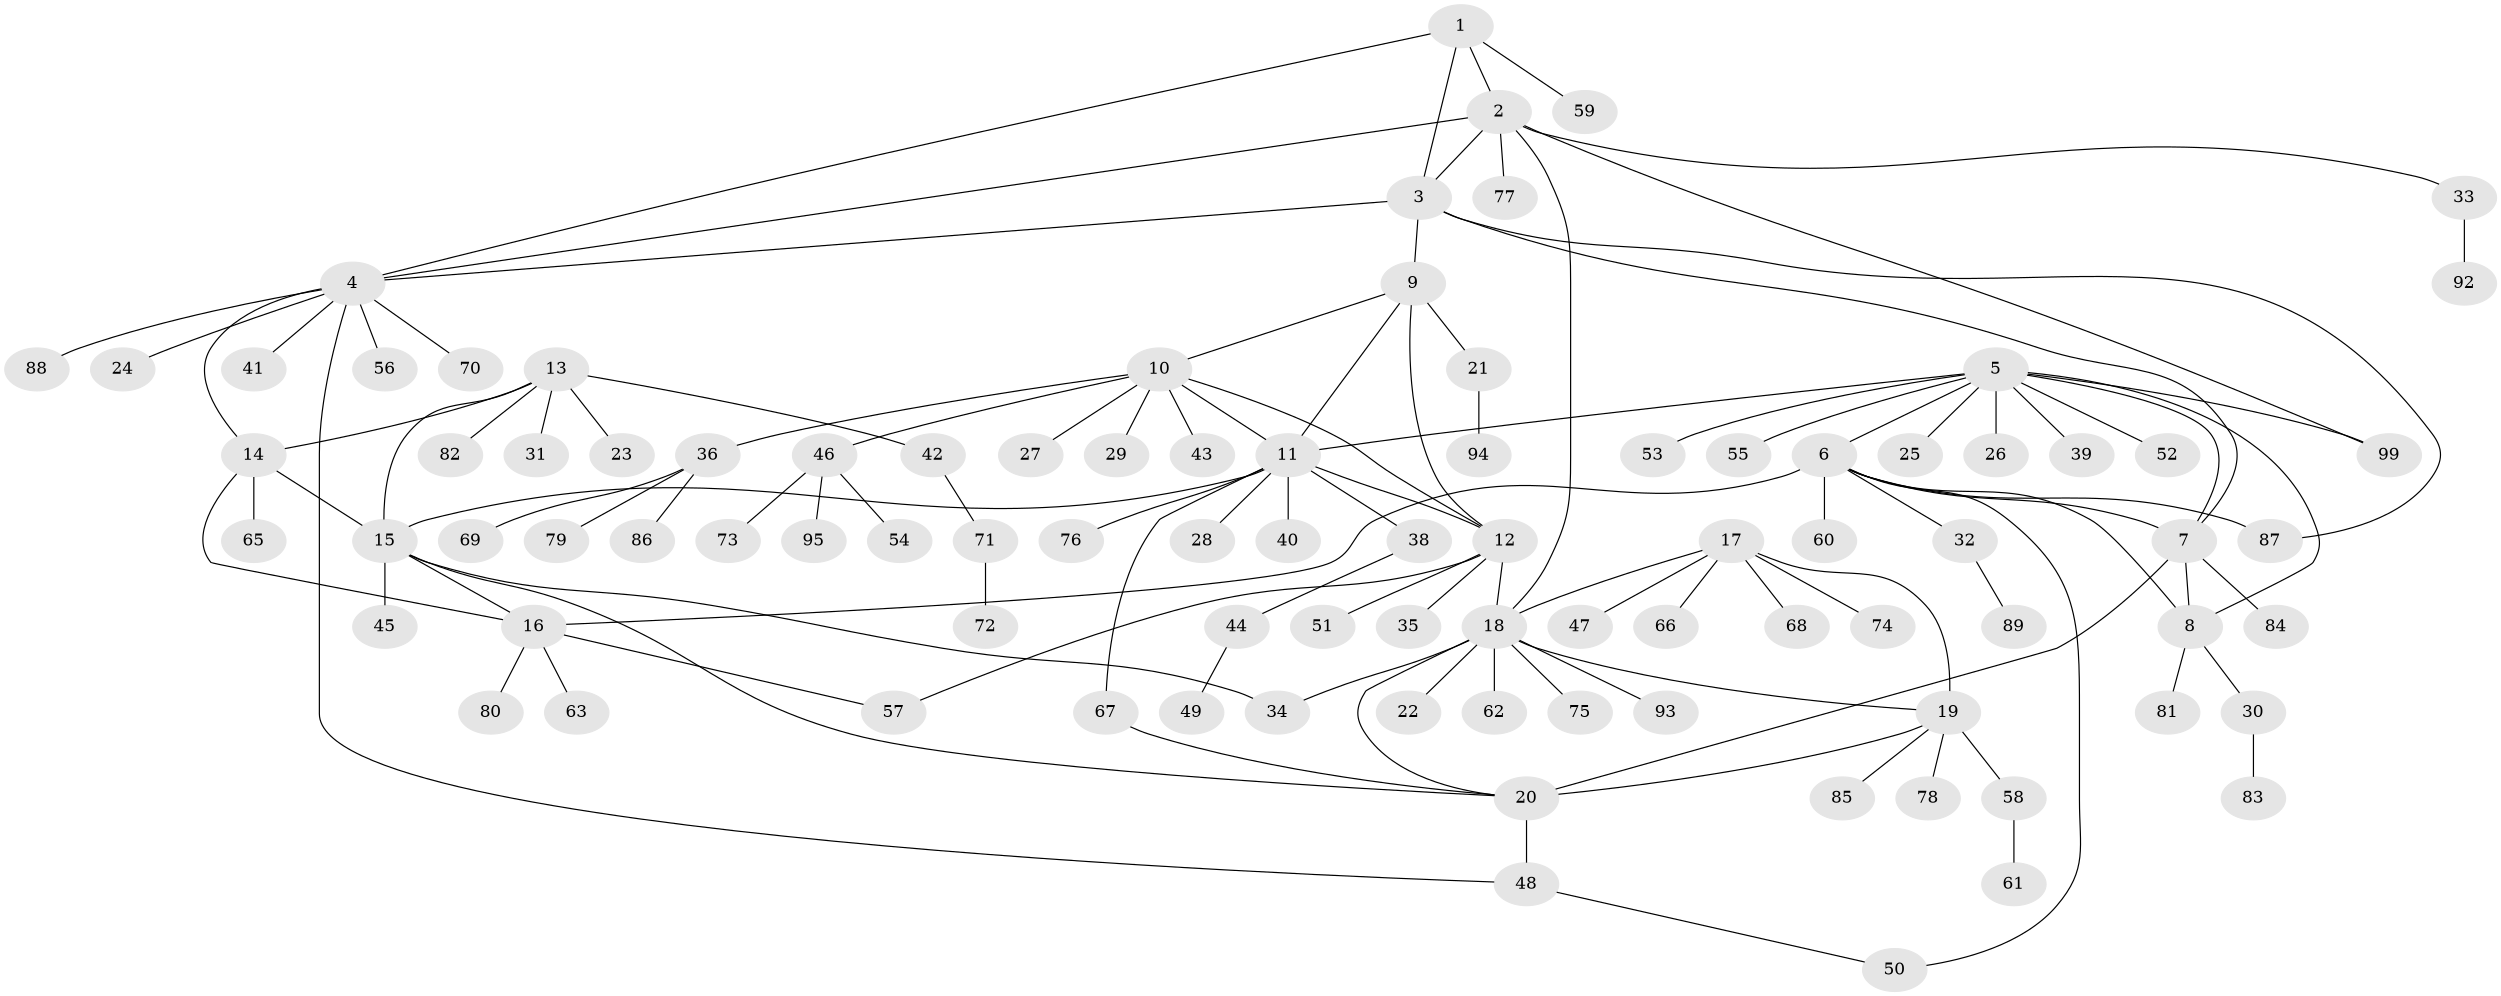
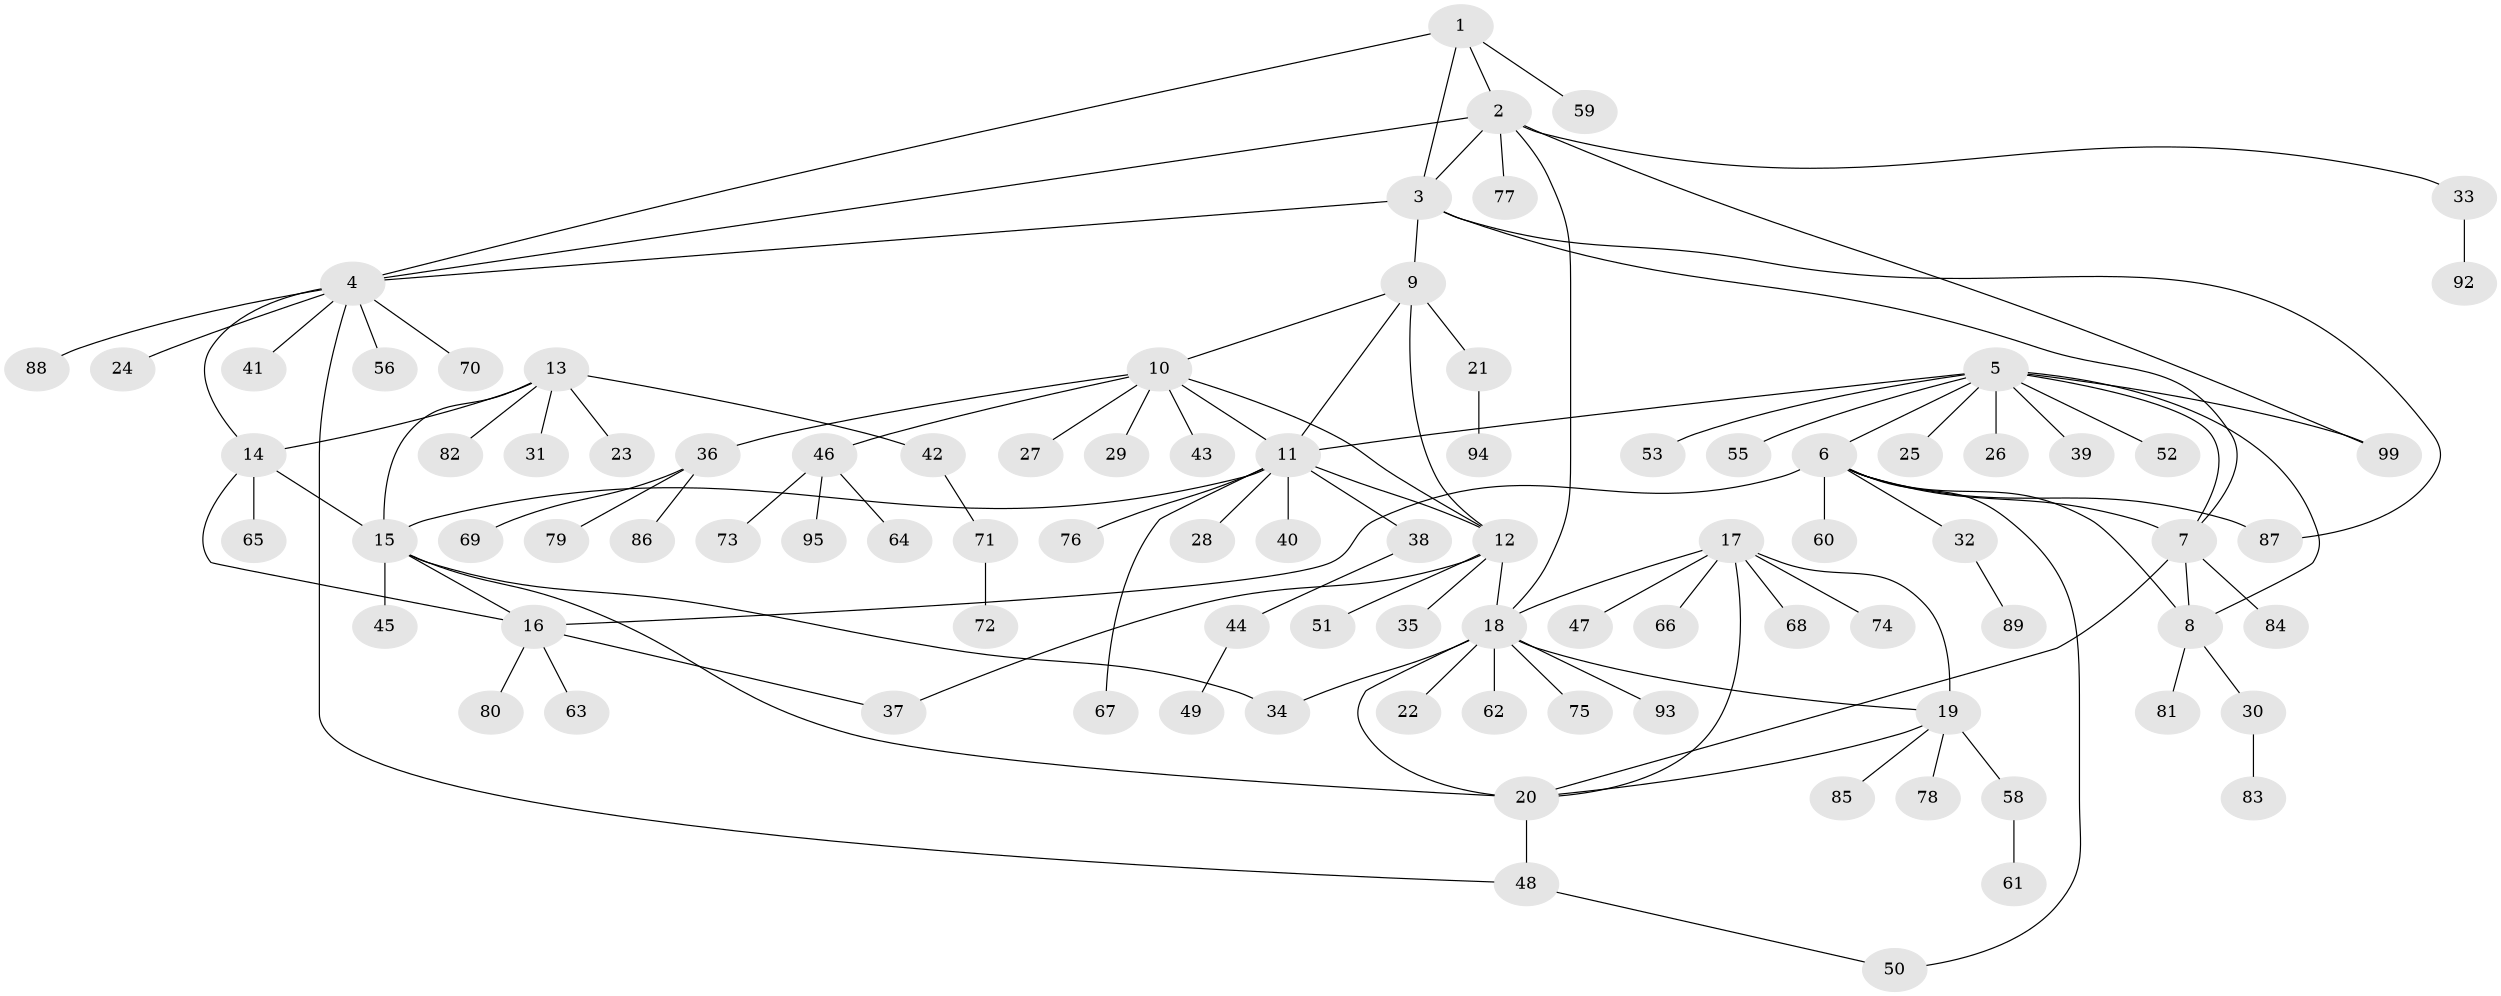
node "54": label "54" -> "64"
node "57": label "57" -> "37"
edge "67" -- "20": now "17" -- "20"
